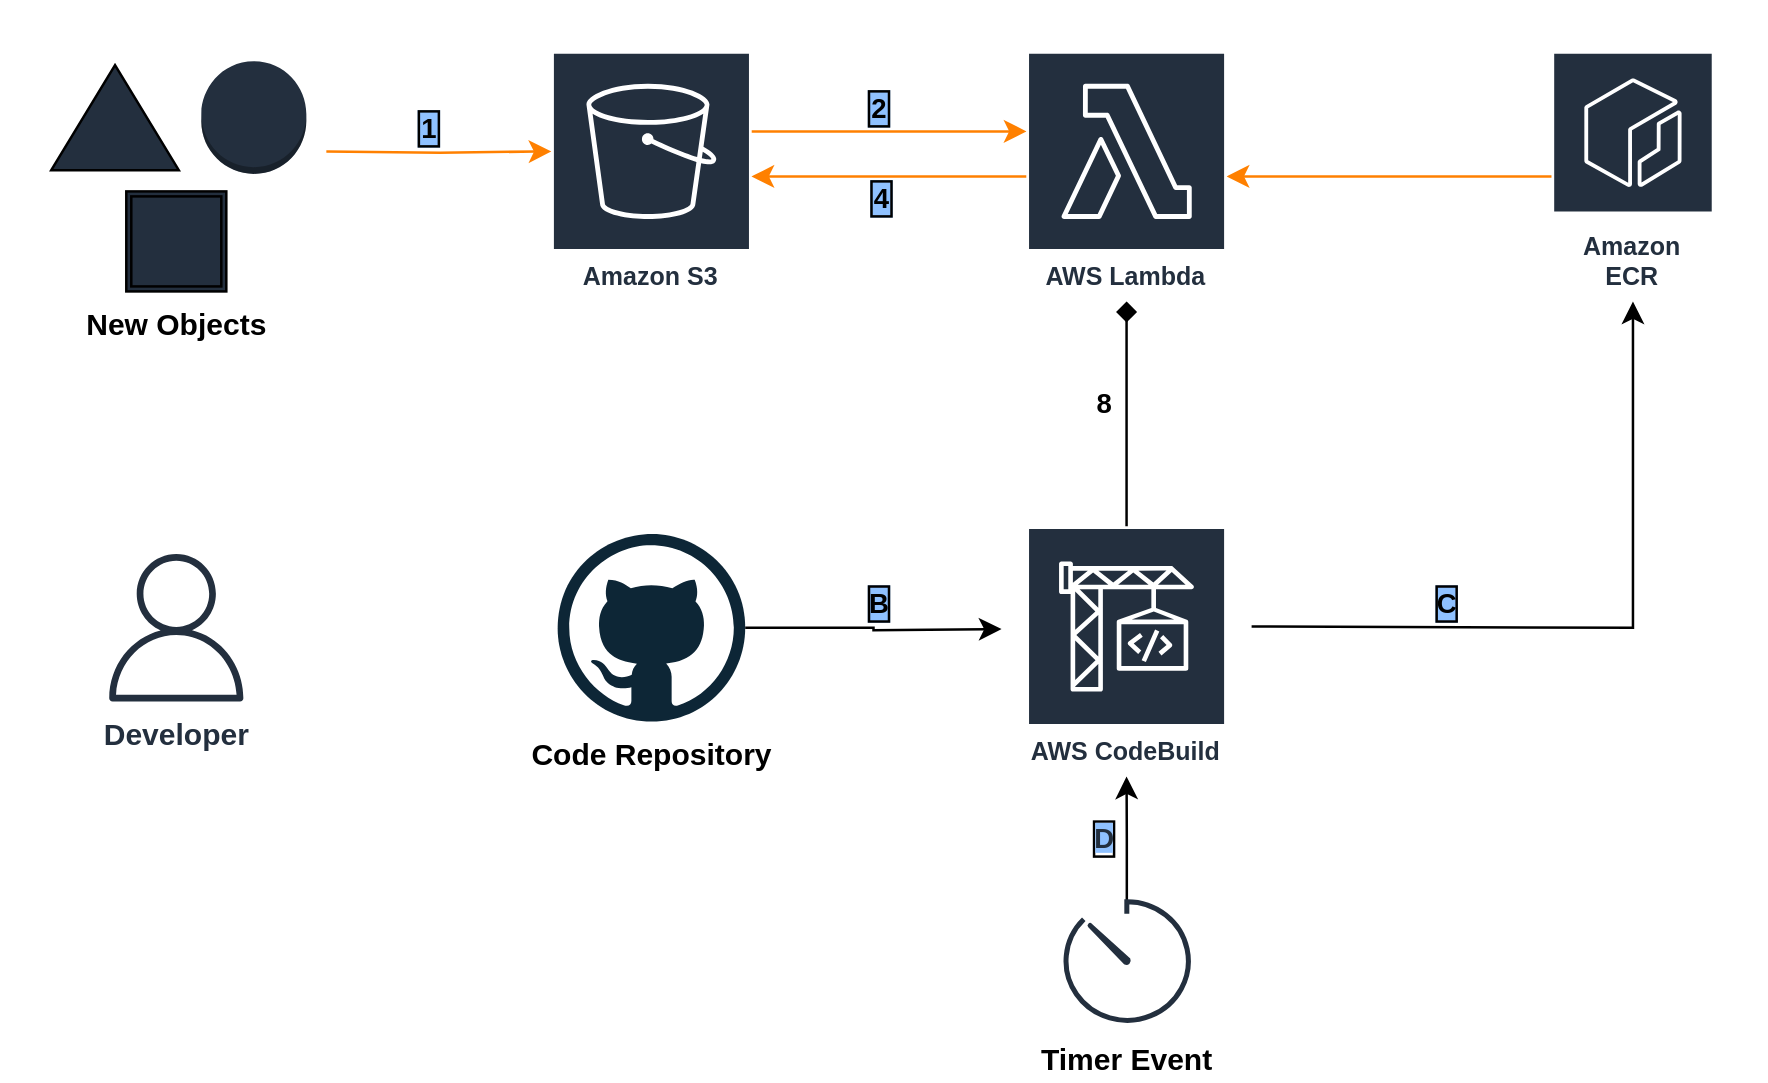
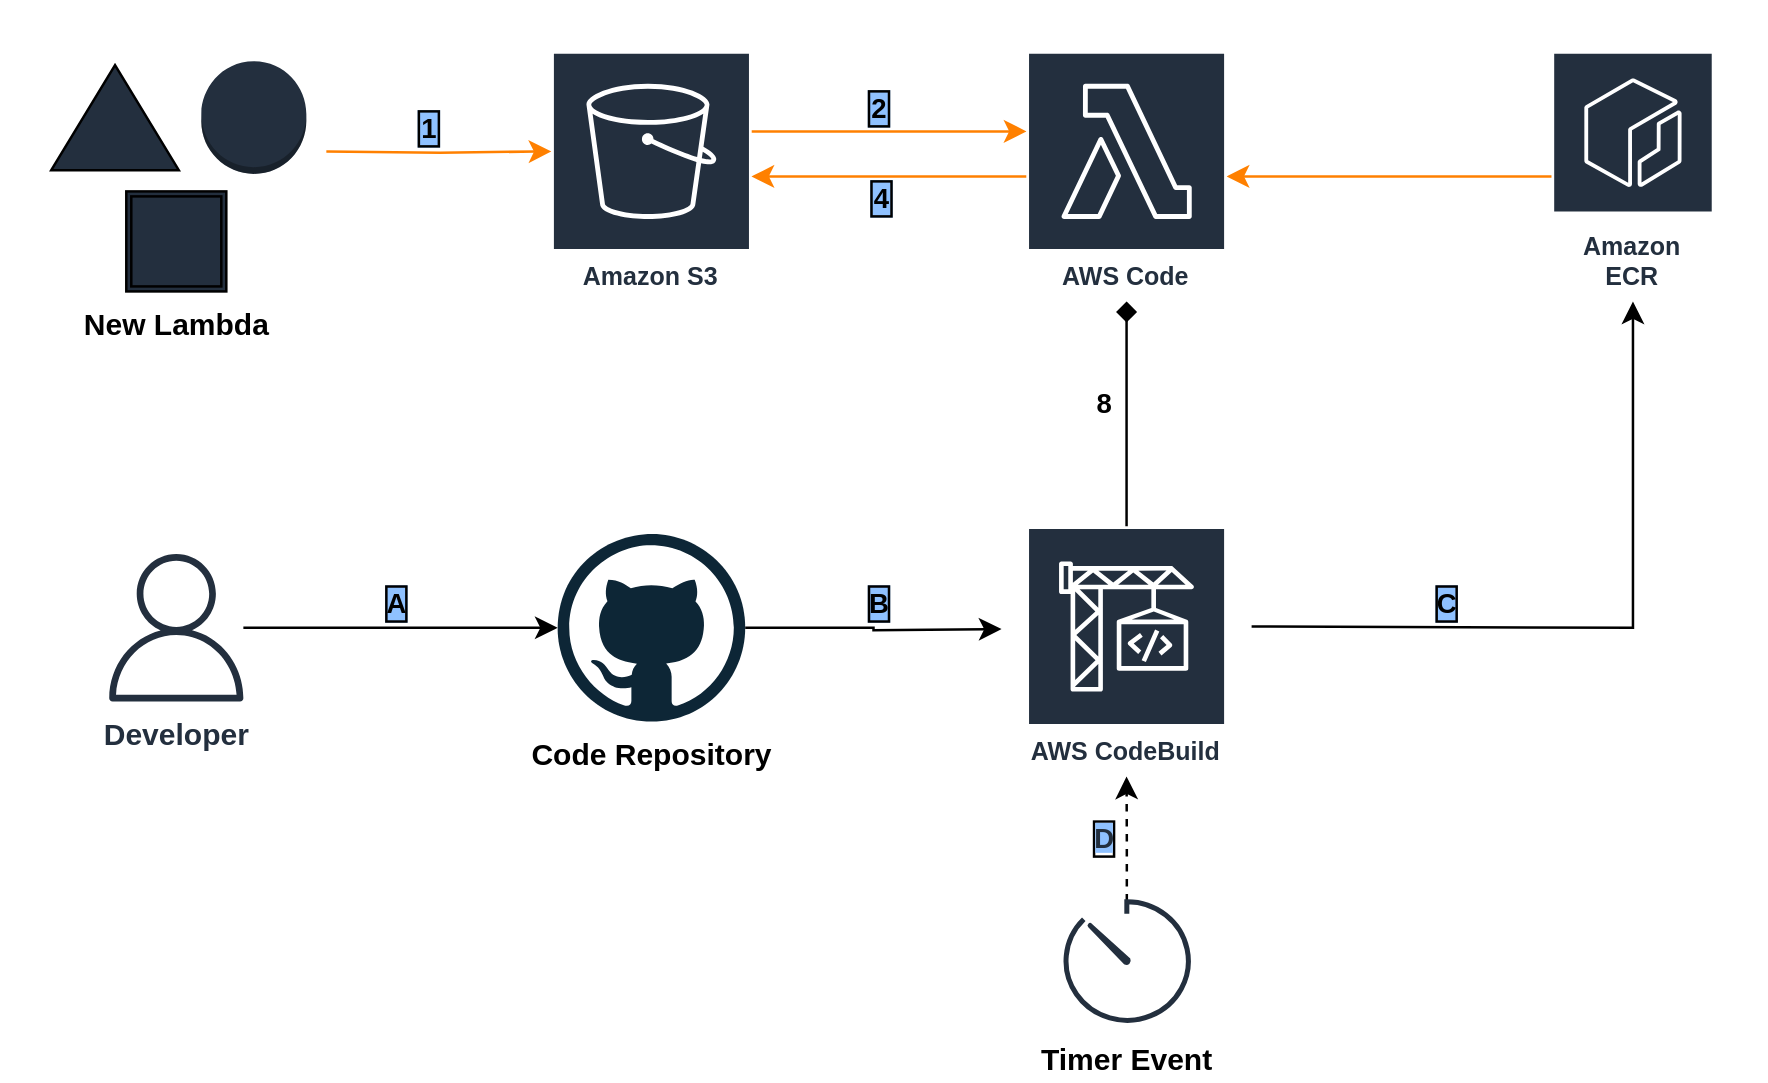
node "AWS Lambda": label "AWS Lambda" -> "AWS Code"
node "New Objects": label "New Objects" -> "New Lambda"
edge "Developer" -> "Code Repository": added, label "A"
edge "Timer Event" -> "AWS CodeBuild": style solid -> dashed
